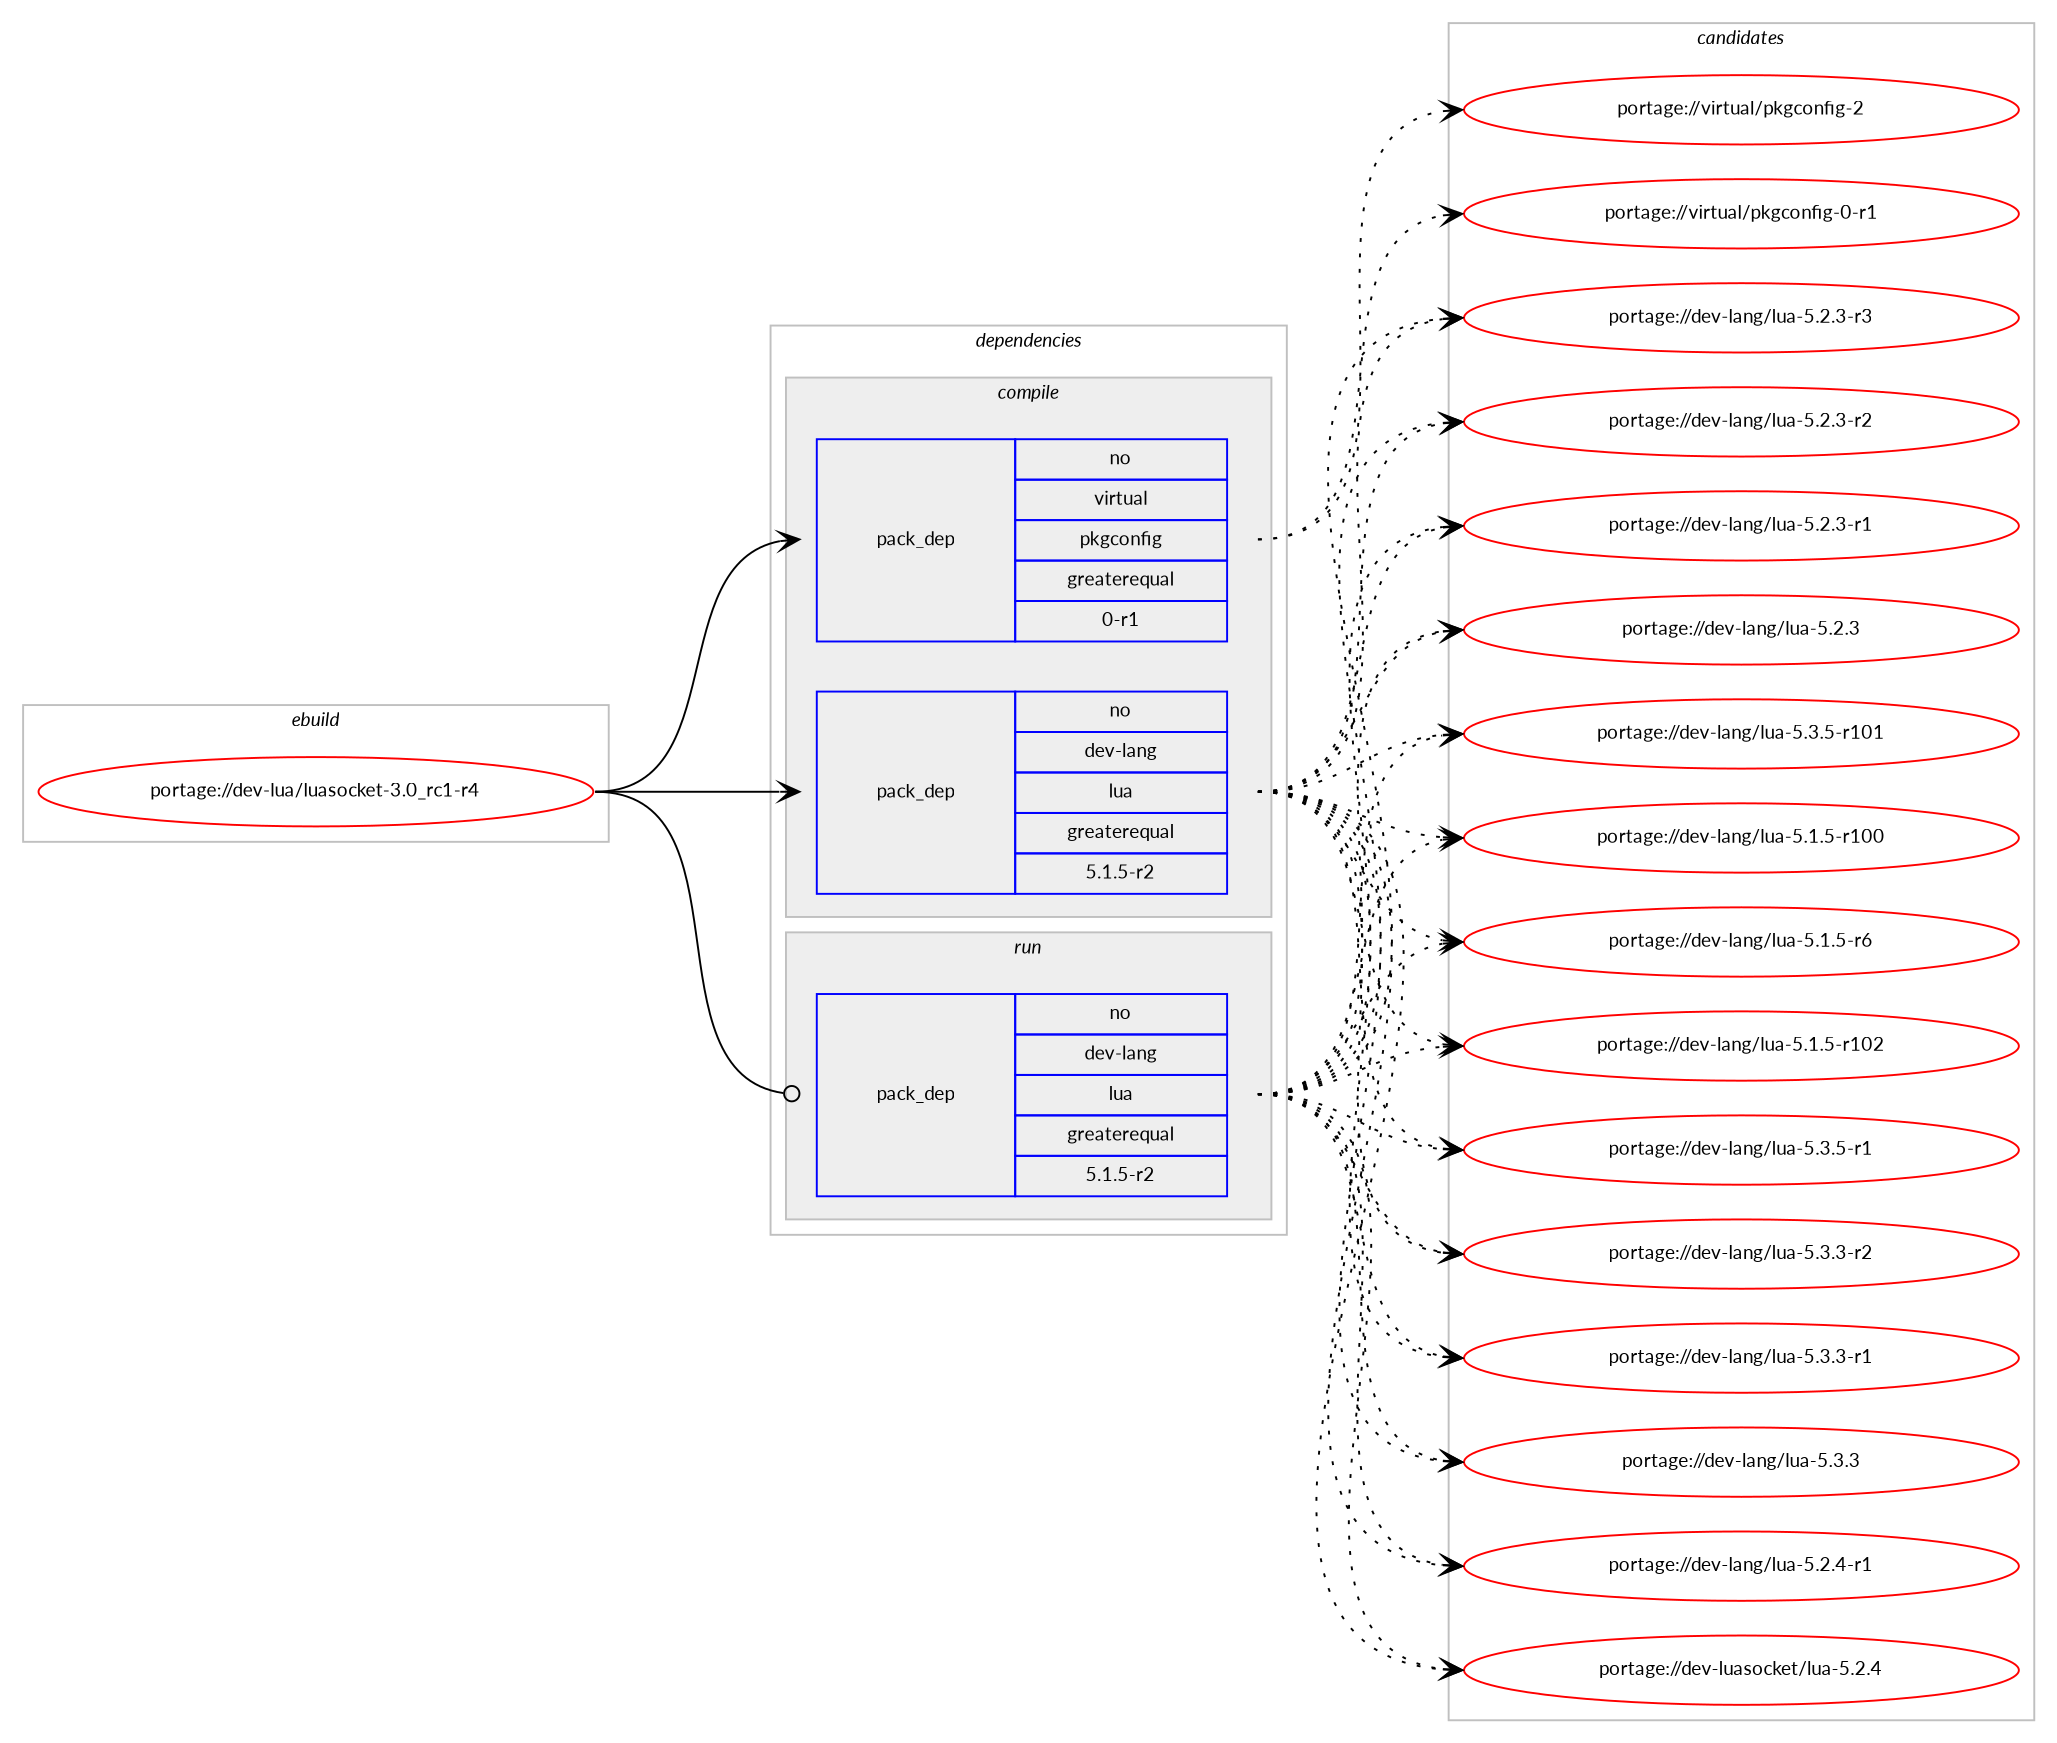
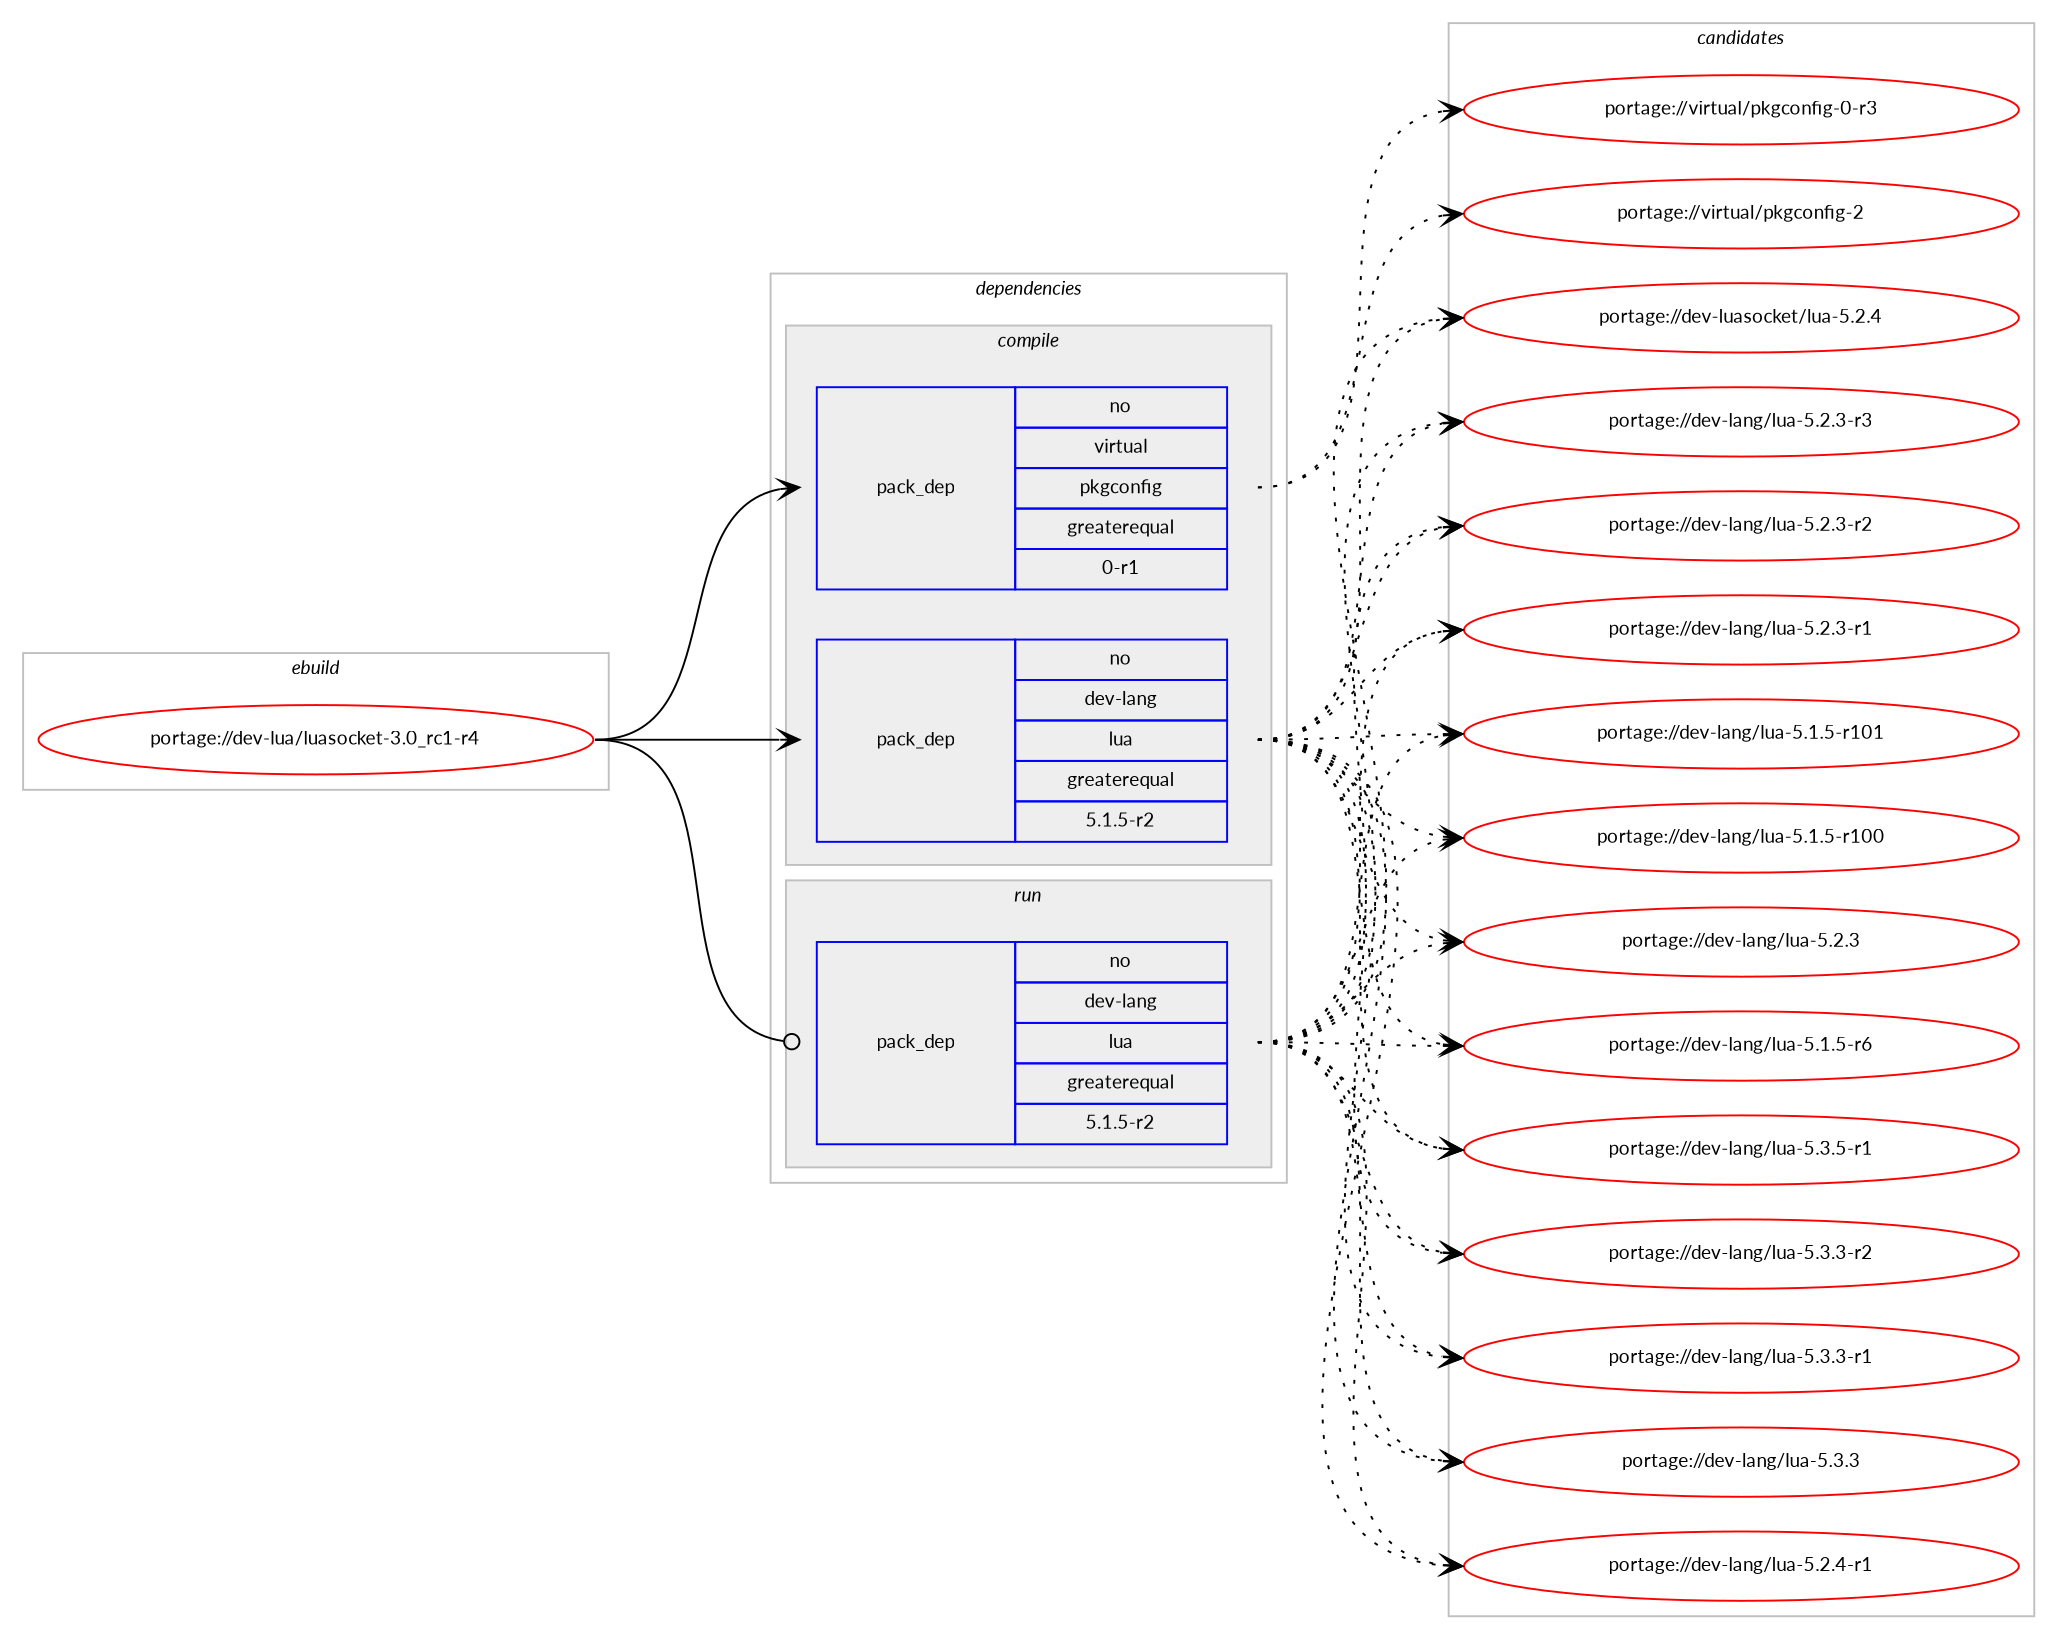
node "portage://virtual/pkgconfig-0-r1": label "portage://virtual/pkgconfig-0-r1" -> "portage://virtual/pkgconfig-0-r3"
node "portage://dev-lang/lua-5.3.5-r101": label "portage://dev-lang/lua-5.3.5-r101" -> "portage://dev-lang/lua-5.1.5-r101"
node "portage://dev-lang/lua-5.1.5-r102": removed
